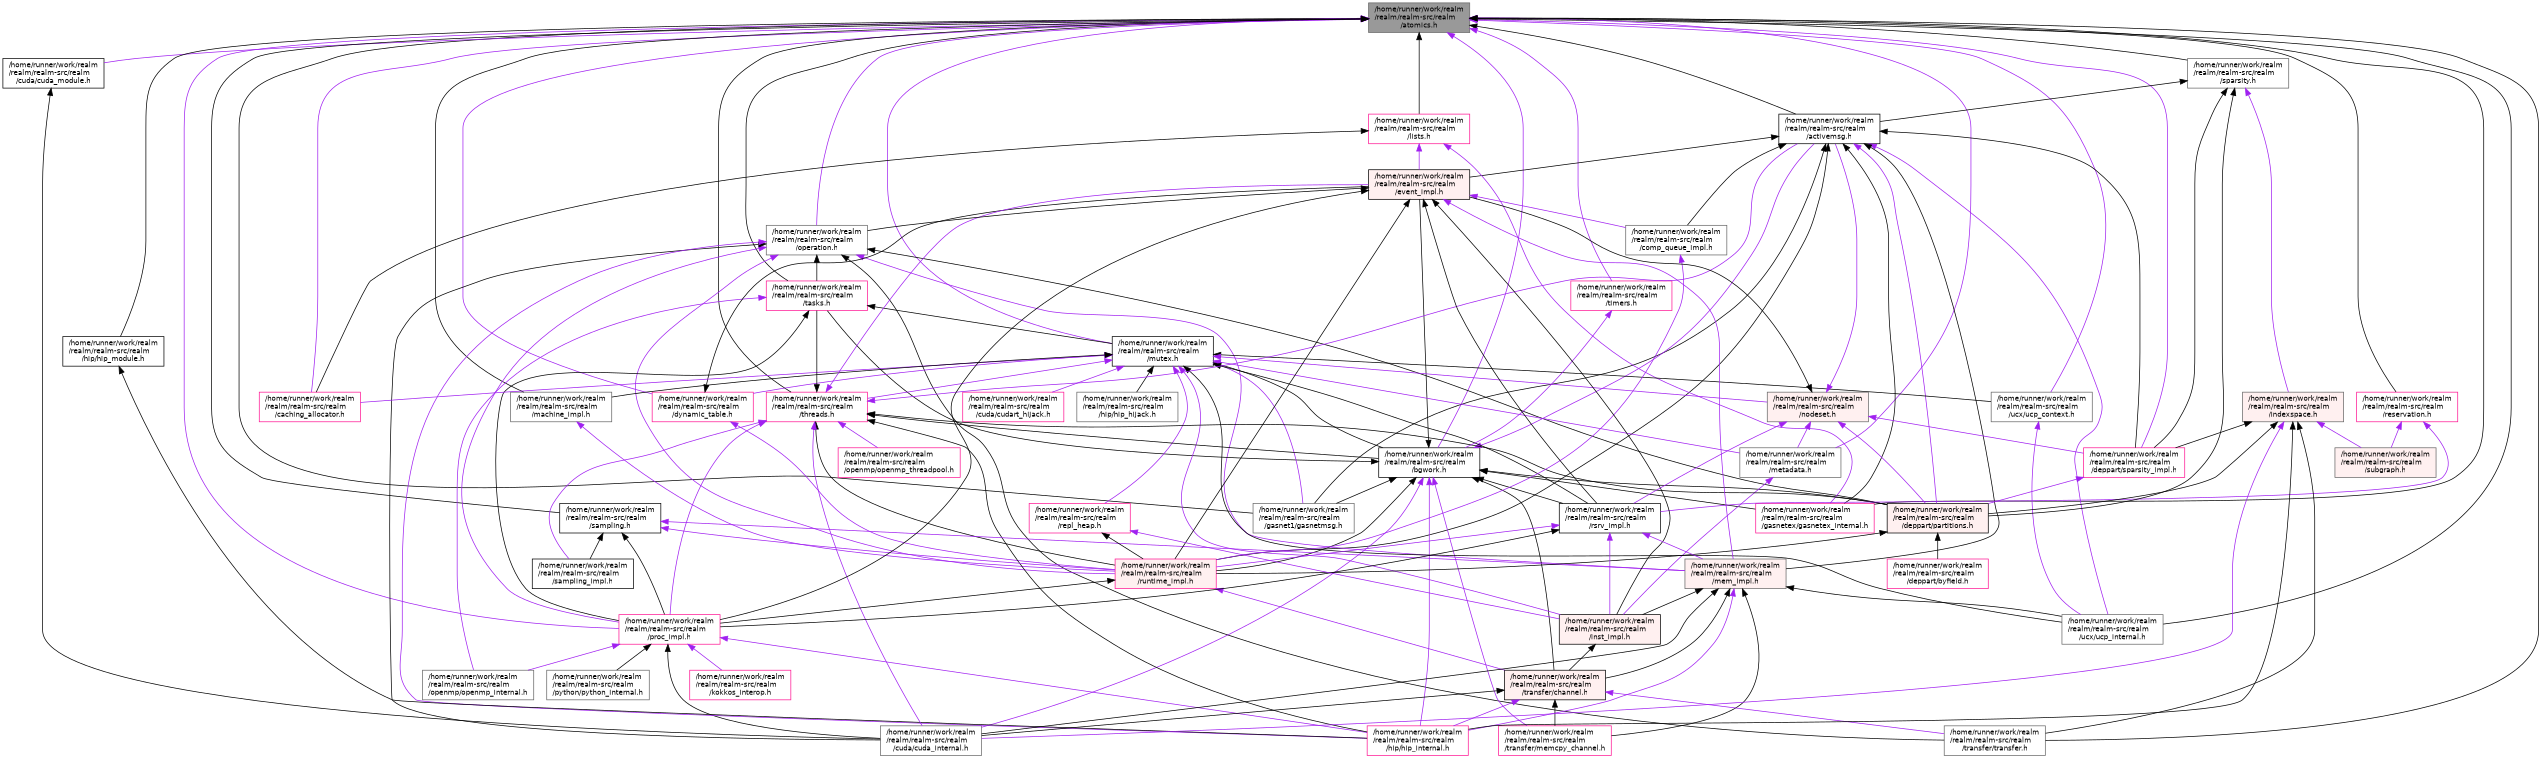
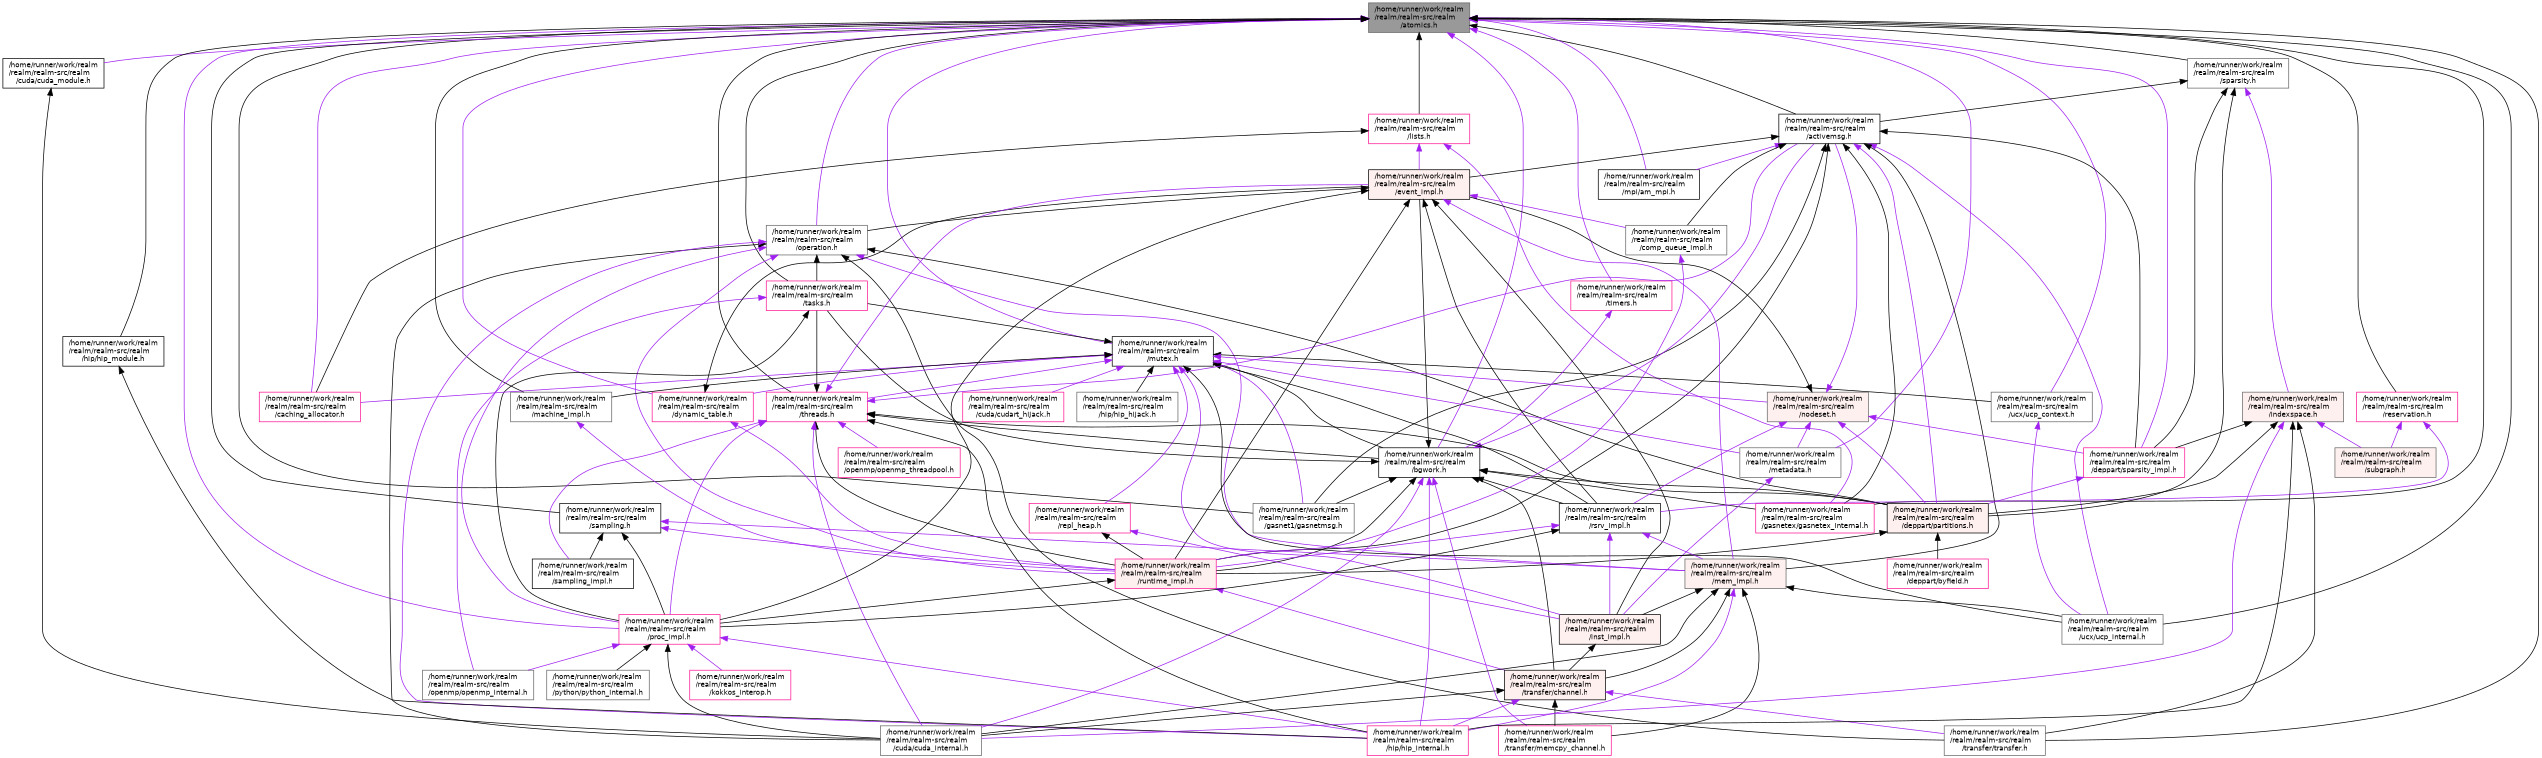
node "/home/runner/work/realm /realm/realm-src/realm /mpi/am_mpi.h": added
edge "/home/runner/work/realm /realm/realm-src/realm /mutex.h" -> "/home/runner/work/realm /realm/realm-src/realm /tasks.h": reversed
